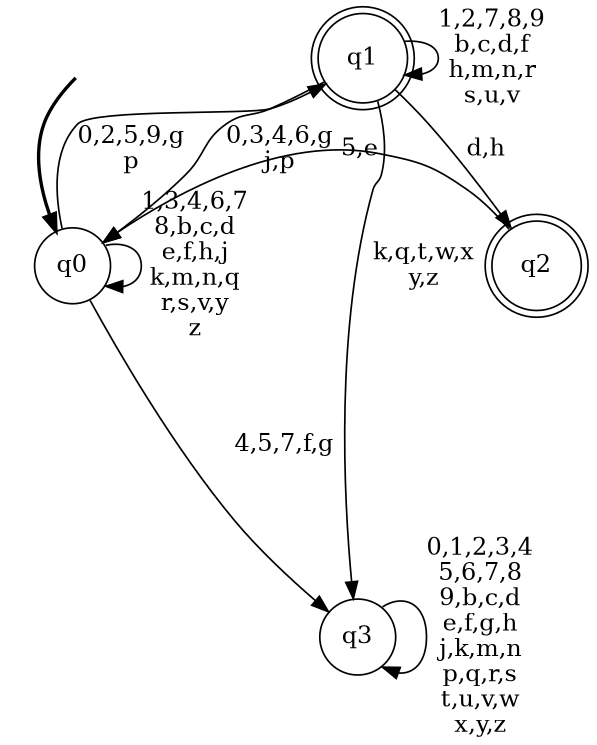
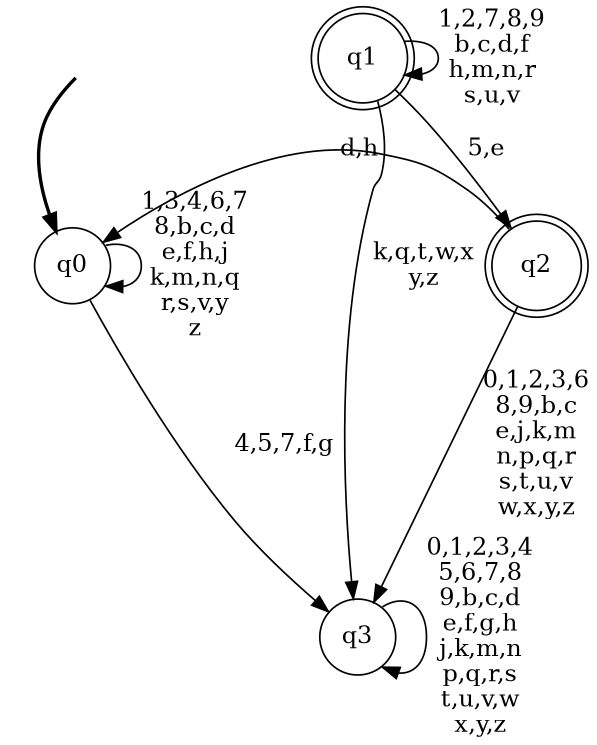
edge "q0" -> "q1": removed, label "0,2,5,9,g p"
edge "q1" -> "q0": removed, label "0,3,4,6,g j,p"
edge "q2" -> "q0": label "5,e" -> "d,h"
edge "q1" -> "q2": label "d,h" -> "5,e"
edge "q2" -> "q3": added, label "0,1,2,3,6 8,9,b,c e,j,k,m n,p,q,r s,t,u,v w,x,y,z"
